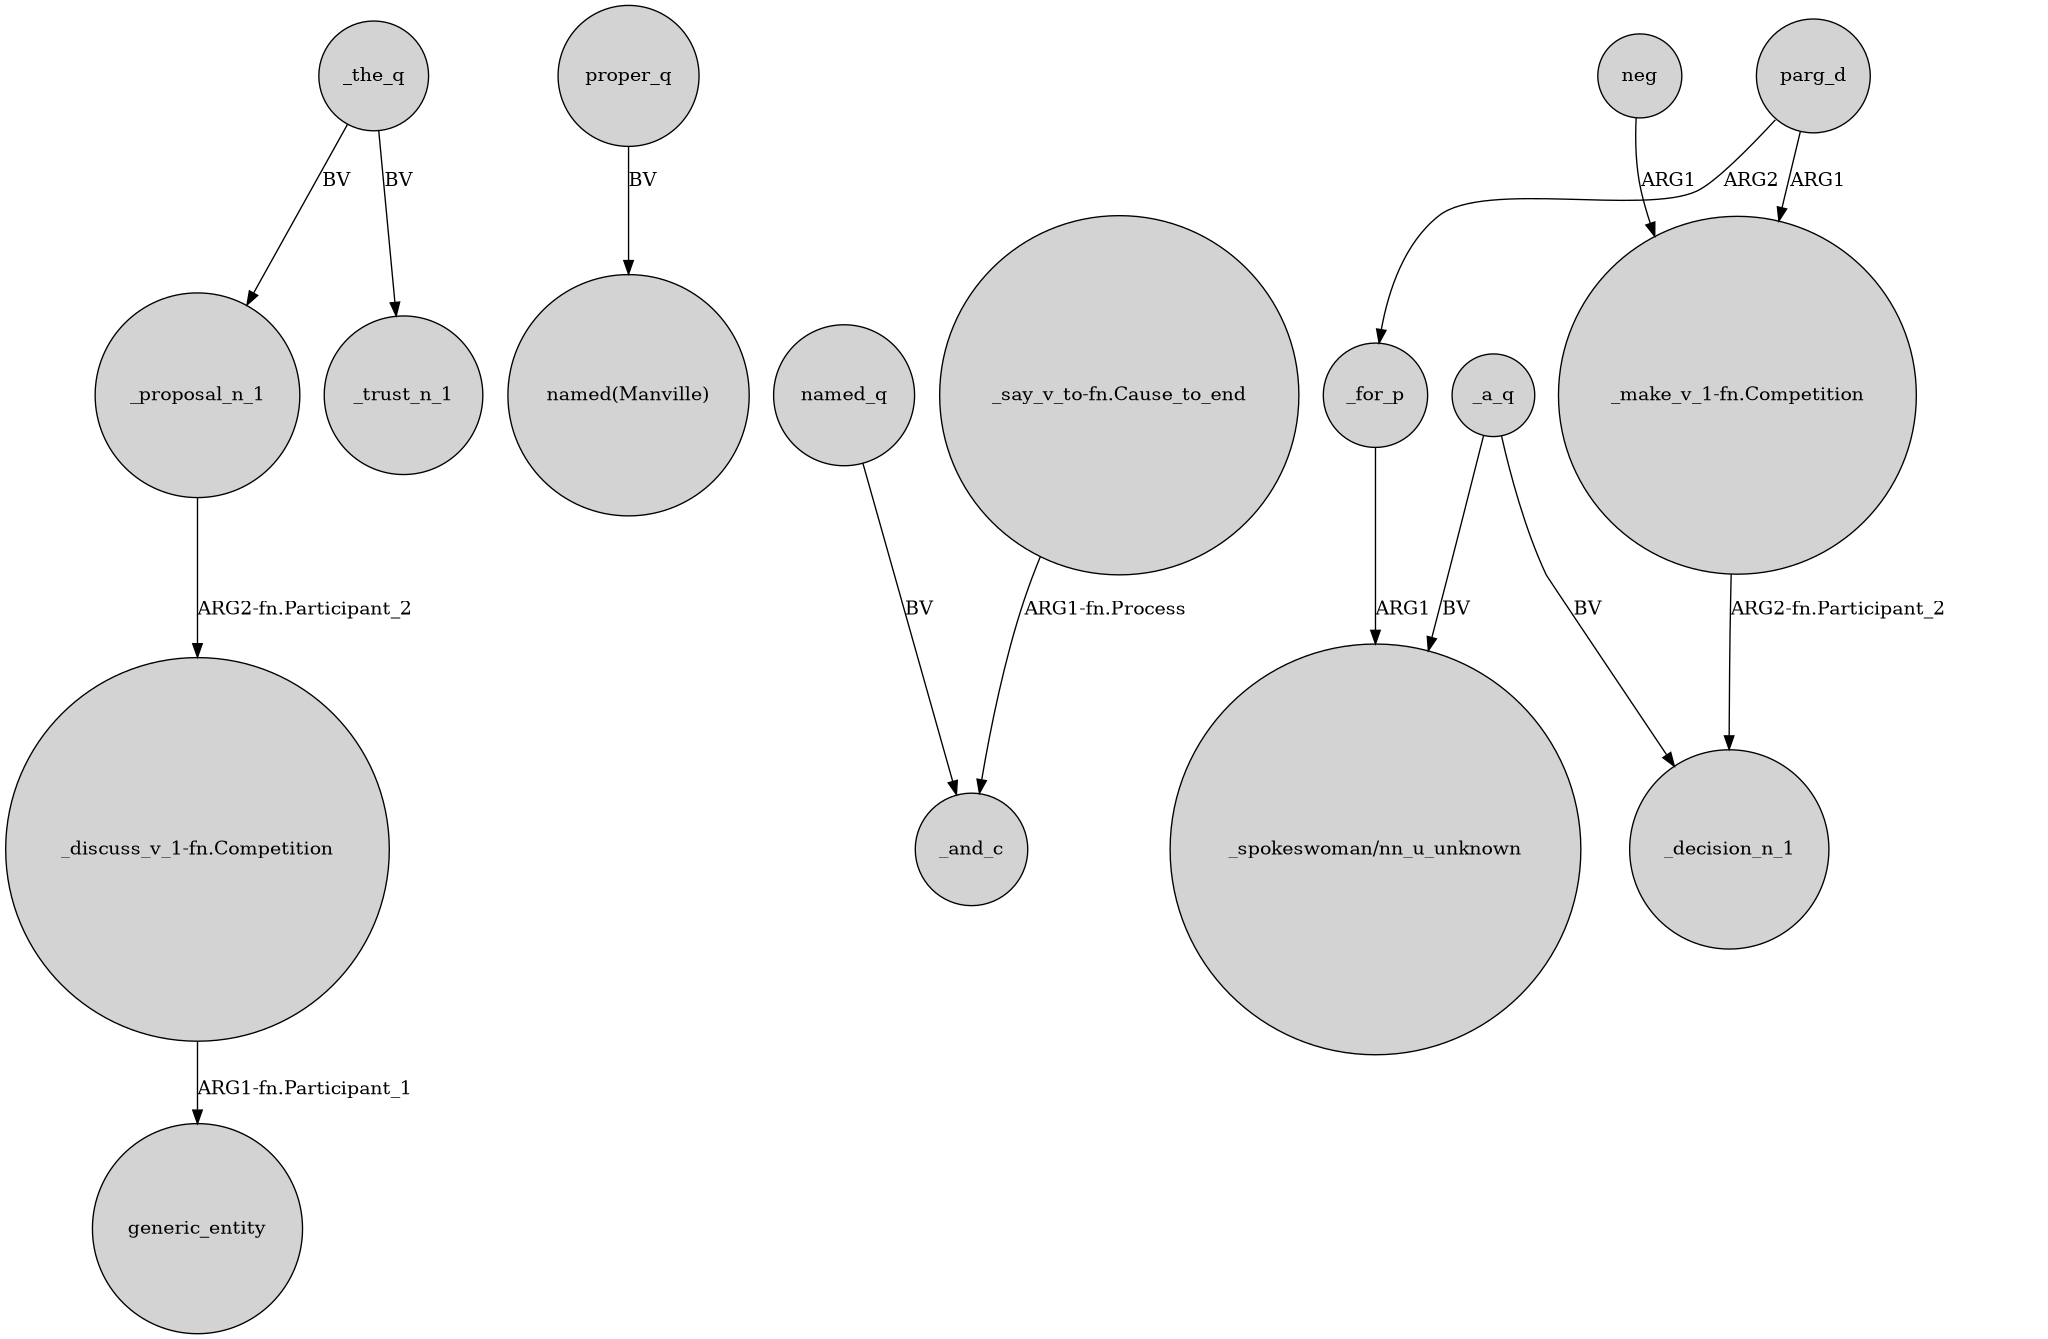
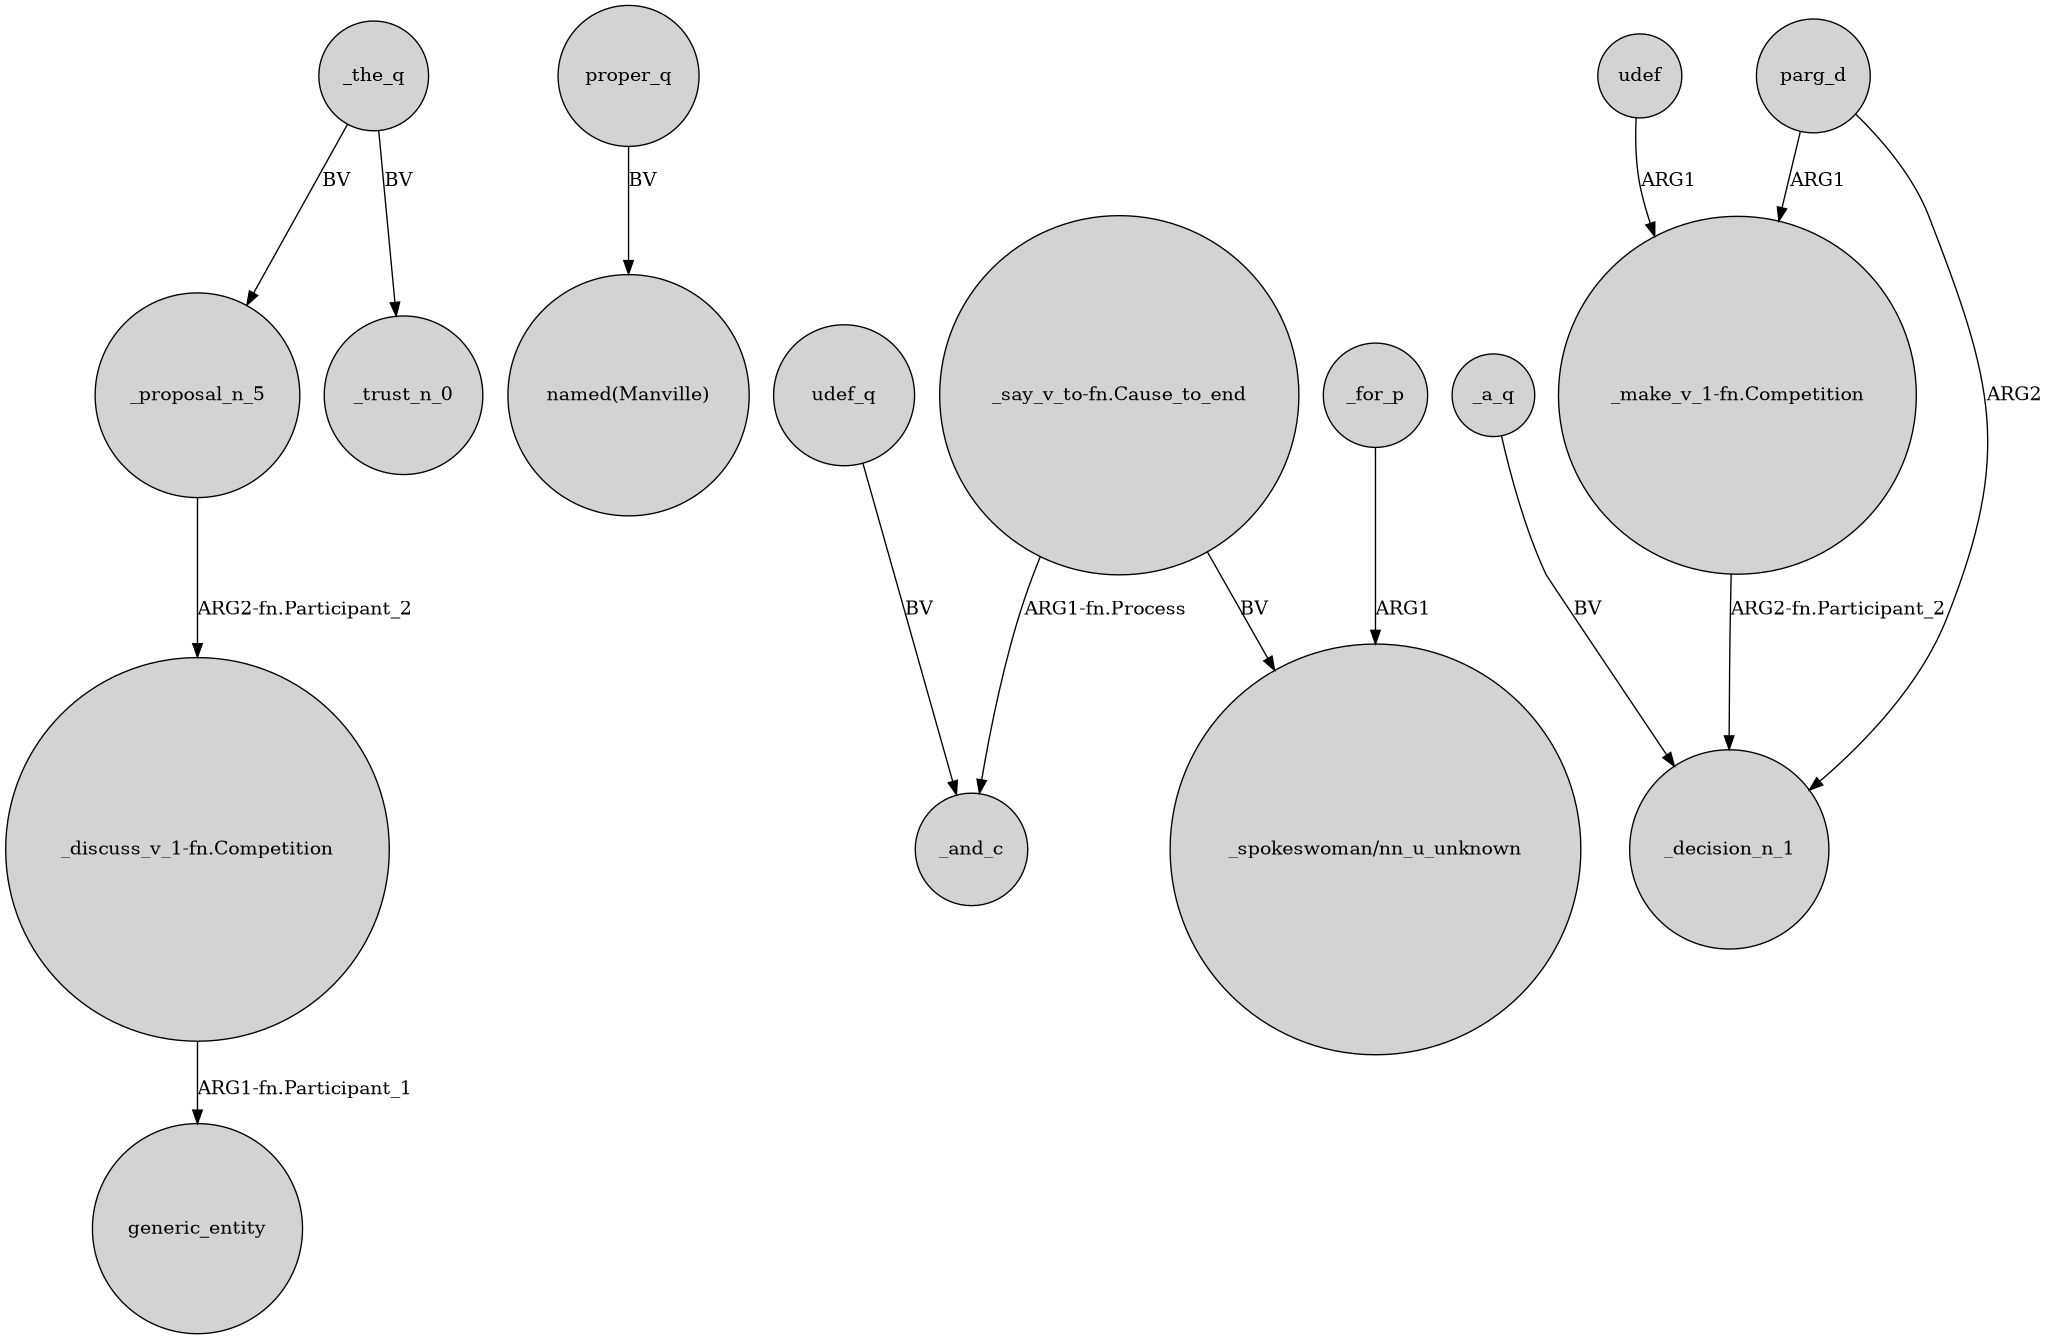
node "neg": label "neg" -> "udef"
edge "parg_d" -> "_for_p": now "parg_d" -> "_decision_n_1"
node "_proposal_n_1": label "_proposal_n_1" -> "_proposal_n_5"
node "_trust_n_1": label "_trust_n_1" -> "_trust_n_0"
node "named_q": label "named_q" -> "udef_q"
edge "_a_q" -> "_spokeswoman/nn_u_unknown": now "_say_v_to-fn.Cause_to_end" -> "_spokeswoman/nn_u_unknown"
